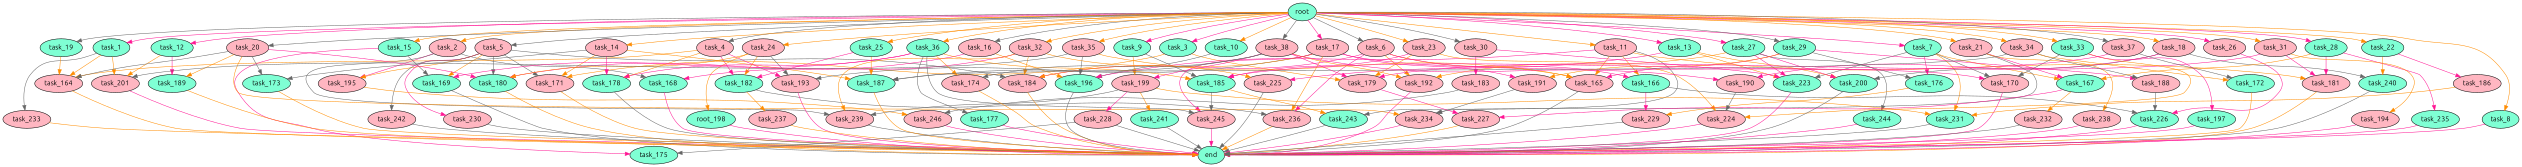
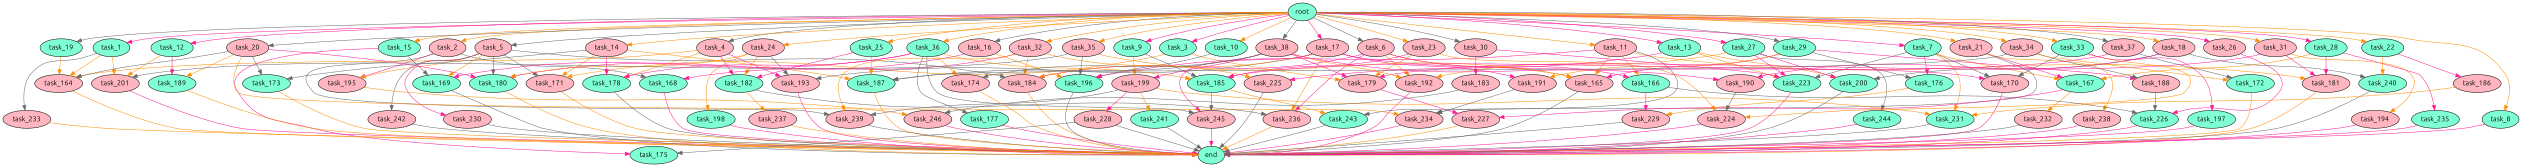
node "root_198": label "root_198" -> "task_198"
